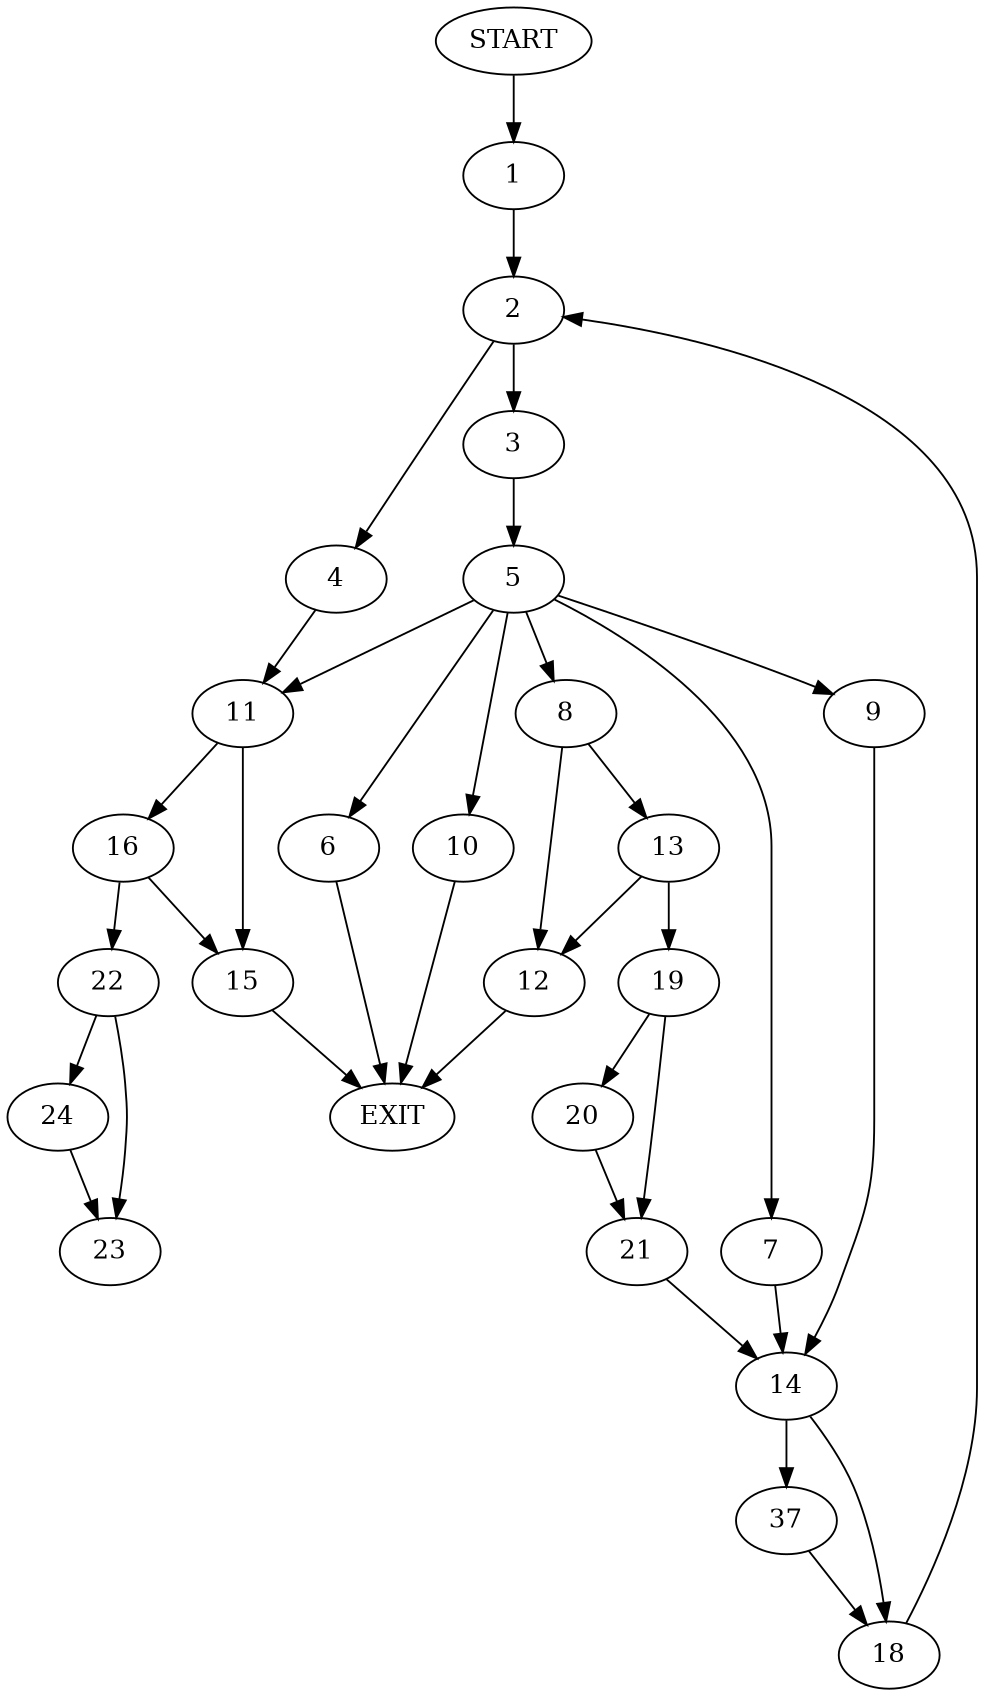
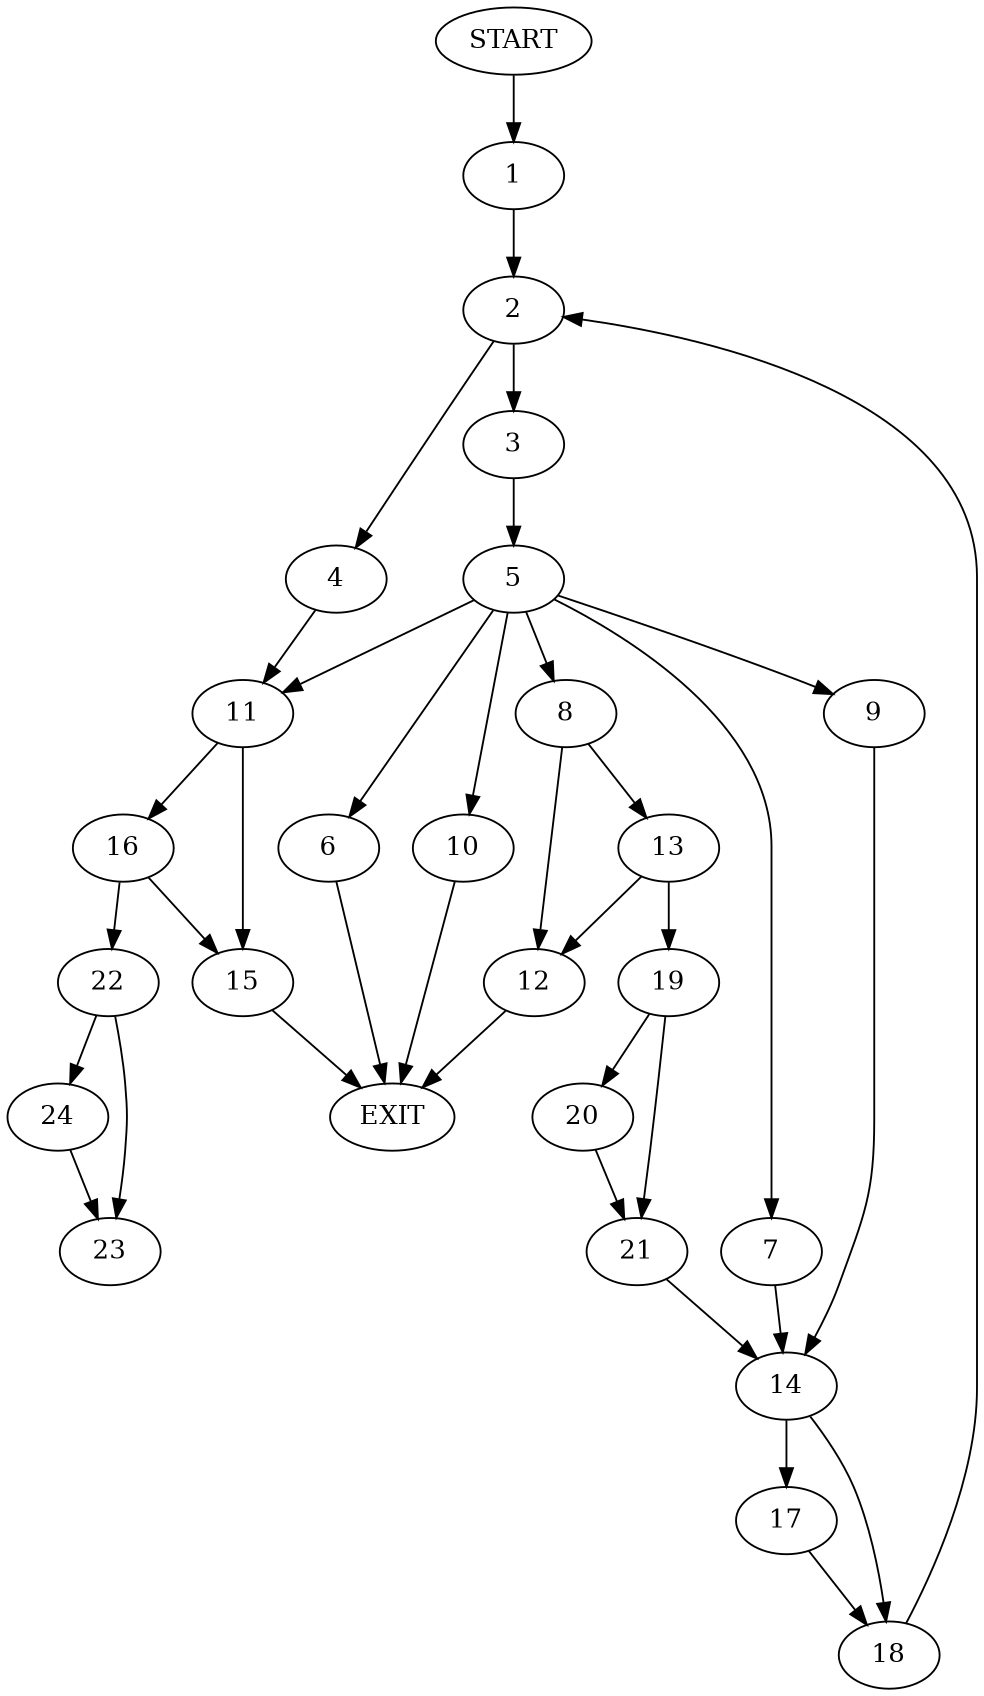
node "37": label "37" -> "17"
